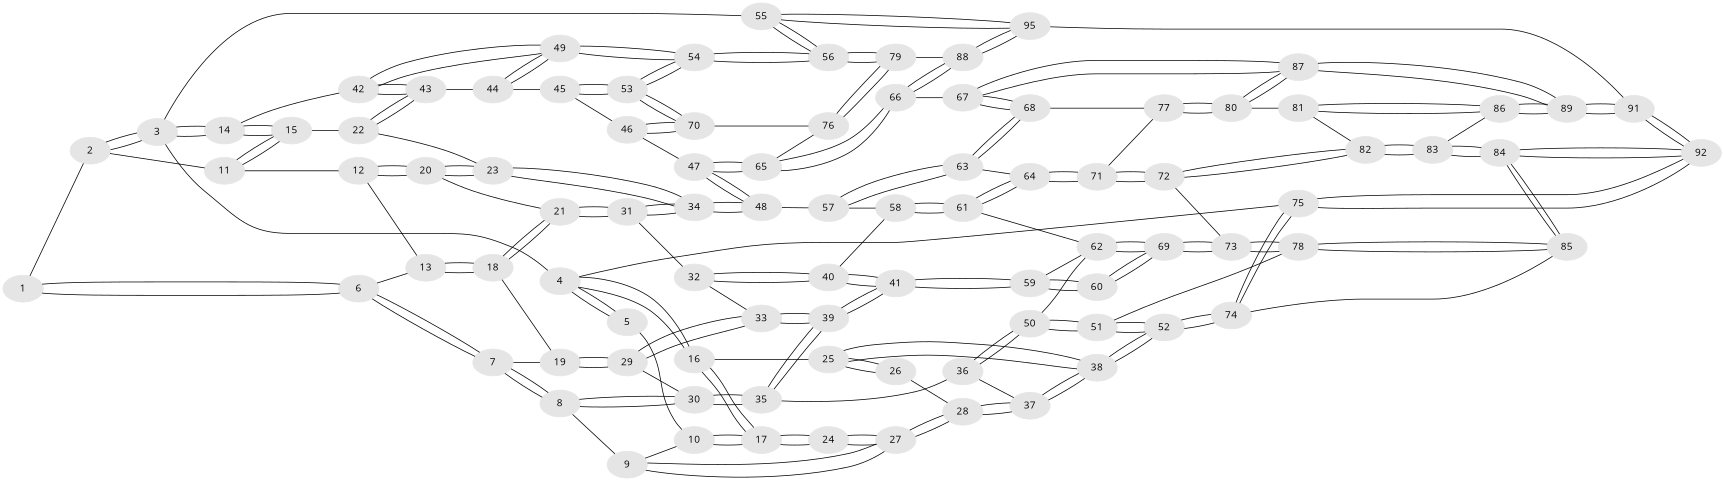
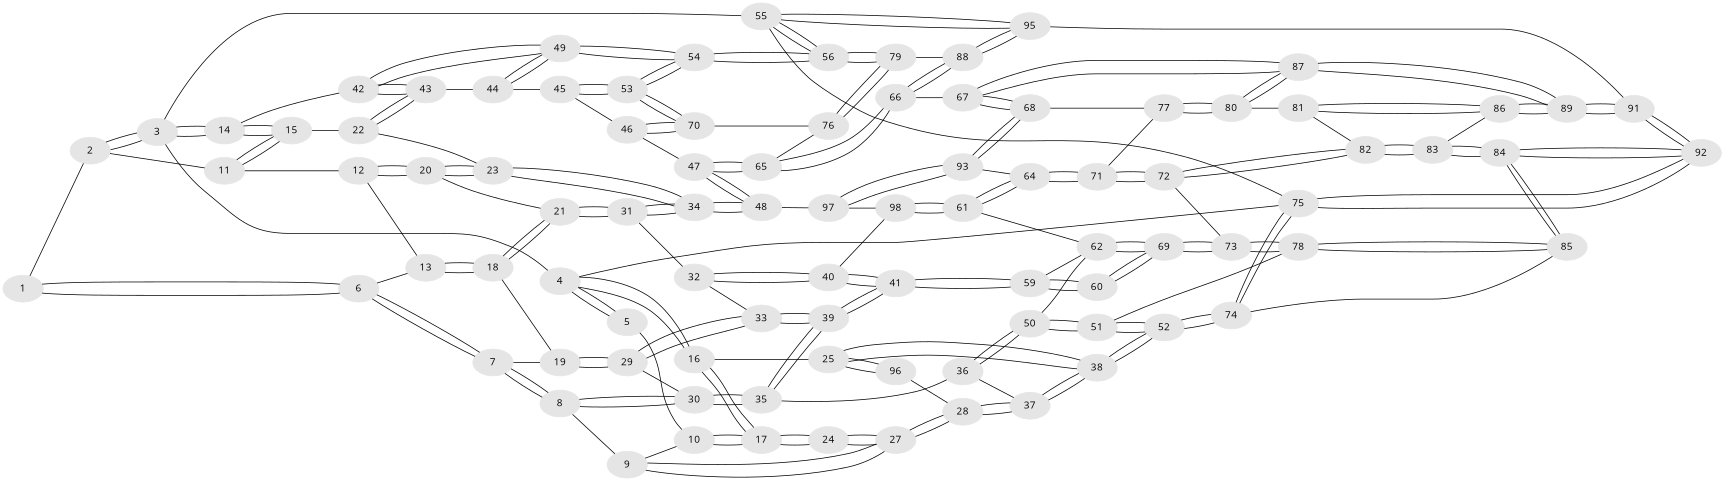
edge "55" -- "75": added
node "63": label "63" -> "93"
node "57": label "57" -> "97"
node "58": label "58" -> "98"
node "26": label "26" -> "96"
